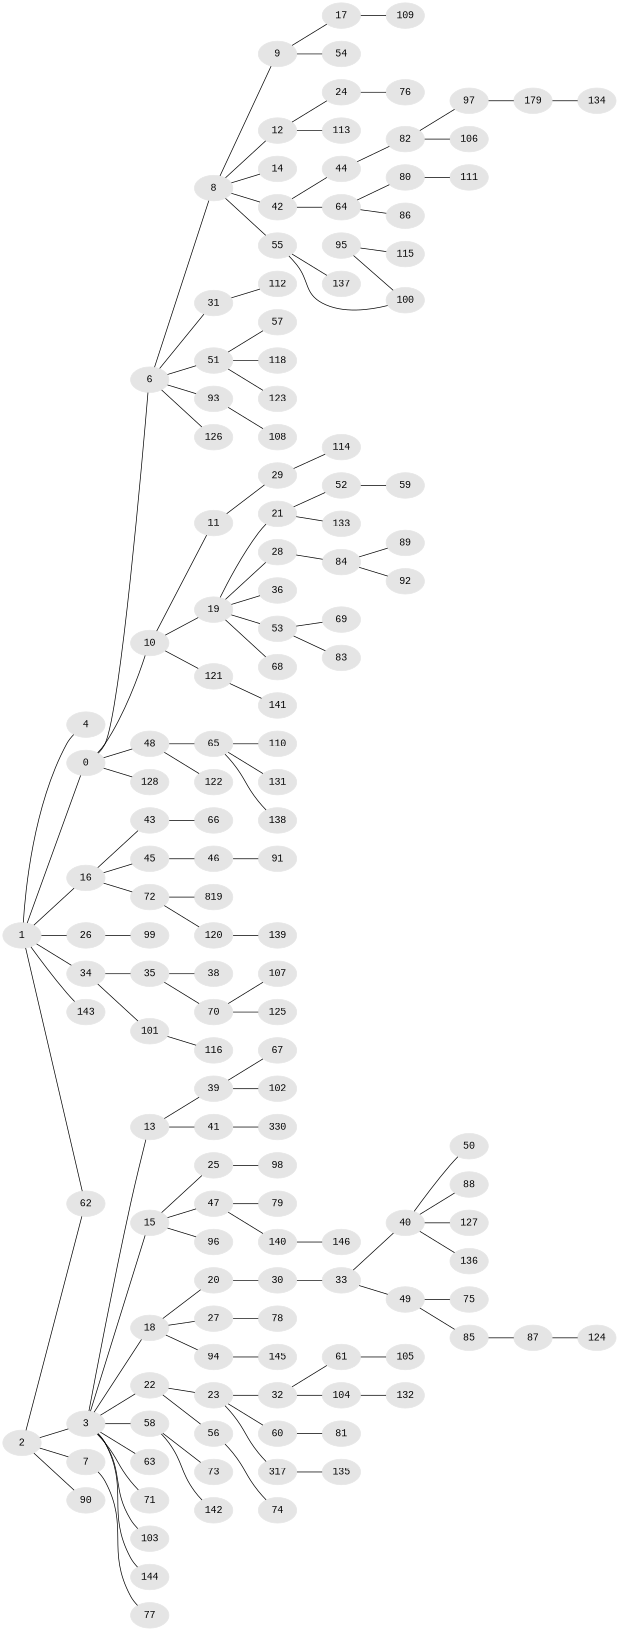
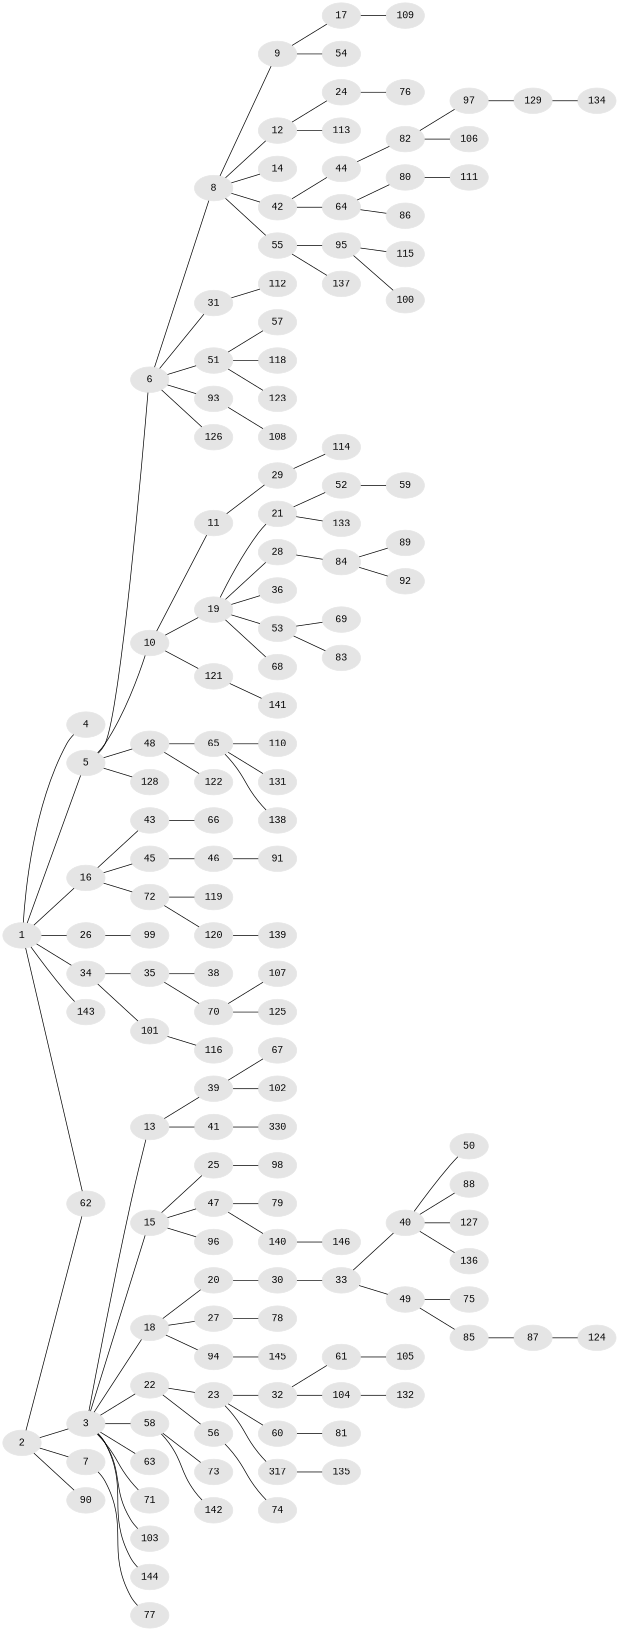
node "179": label "179" -> "129"
edge "55" -- "100": now "55" -- "95"
node "0": label "0" -> "5"
node "819": label "819" -> "119"
